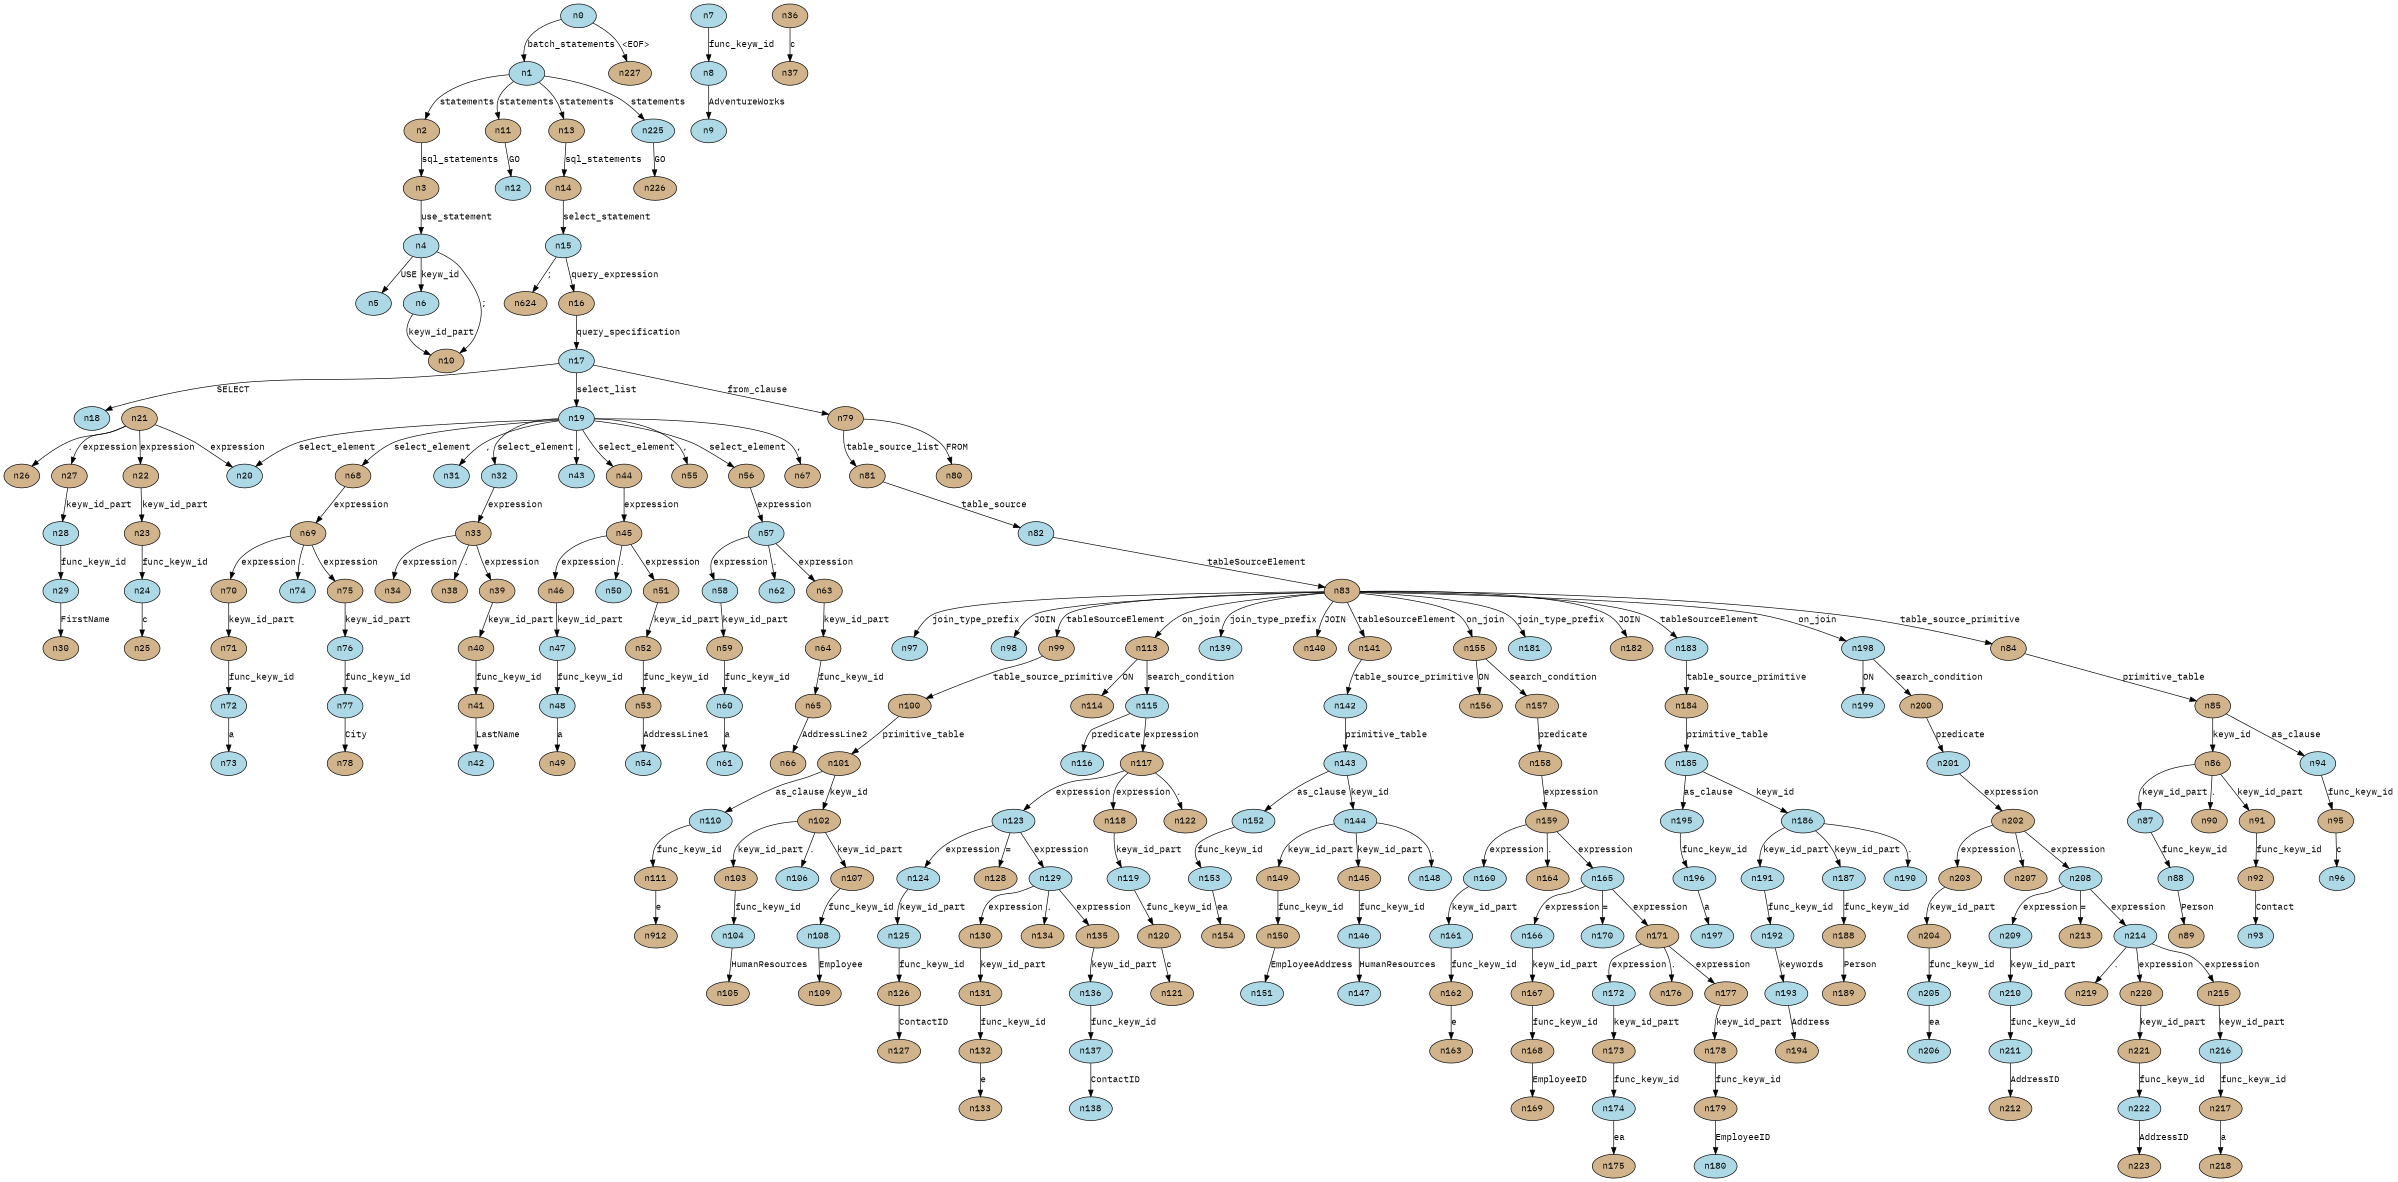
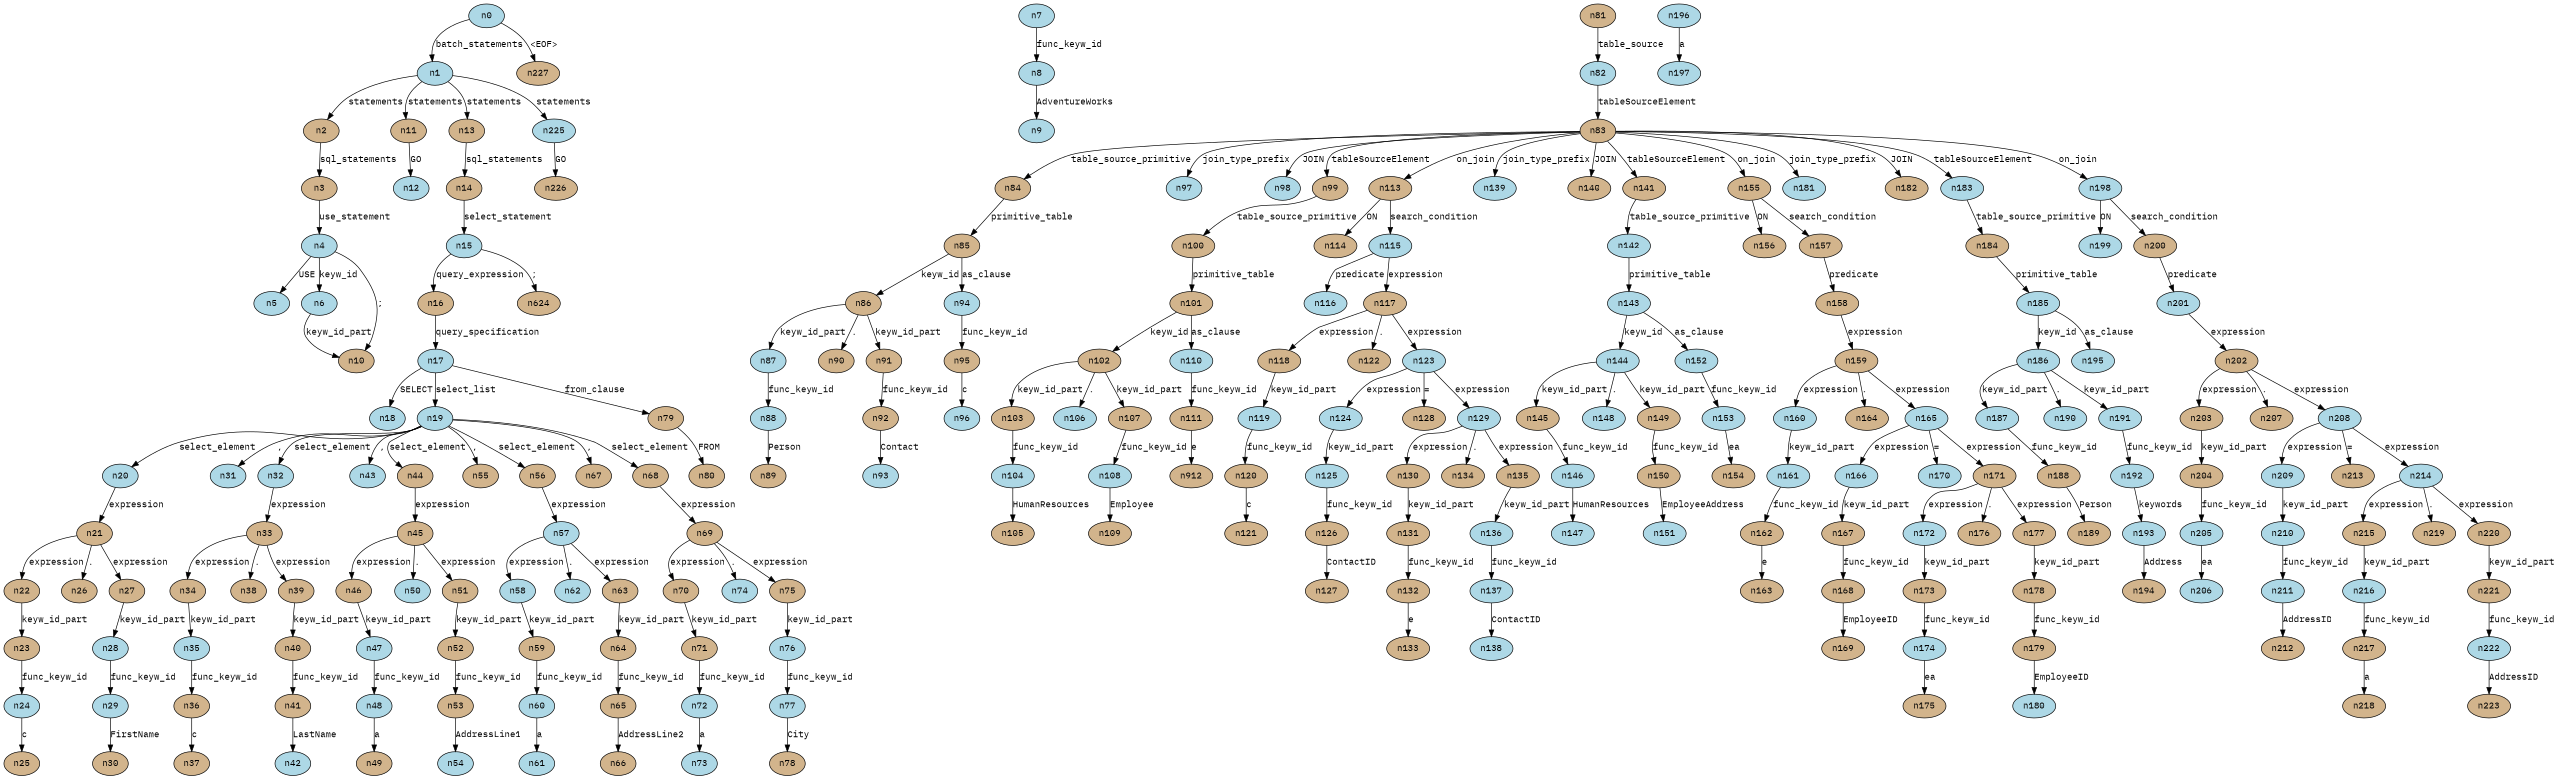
edge "n21" -> "n20": reversed
edge "n79" -> "n81": removed, label "table_source_list"
node "n35": added
edge "n195" -> "n196": removed, label "func_keyw_id"
